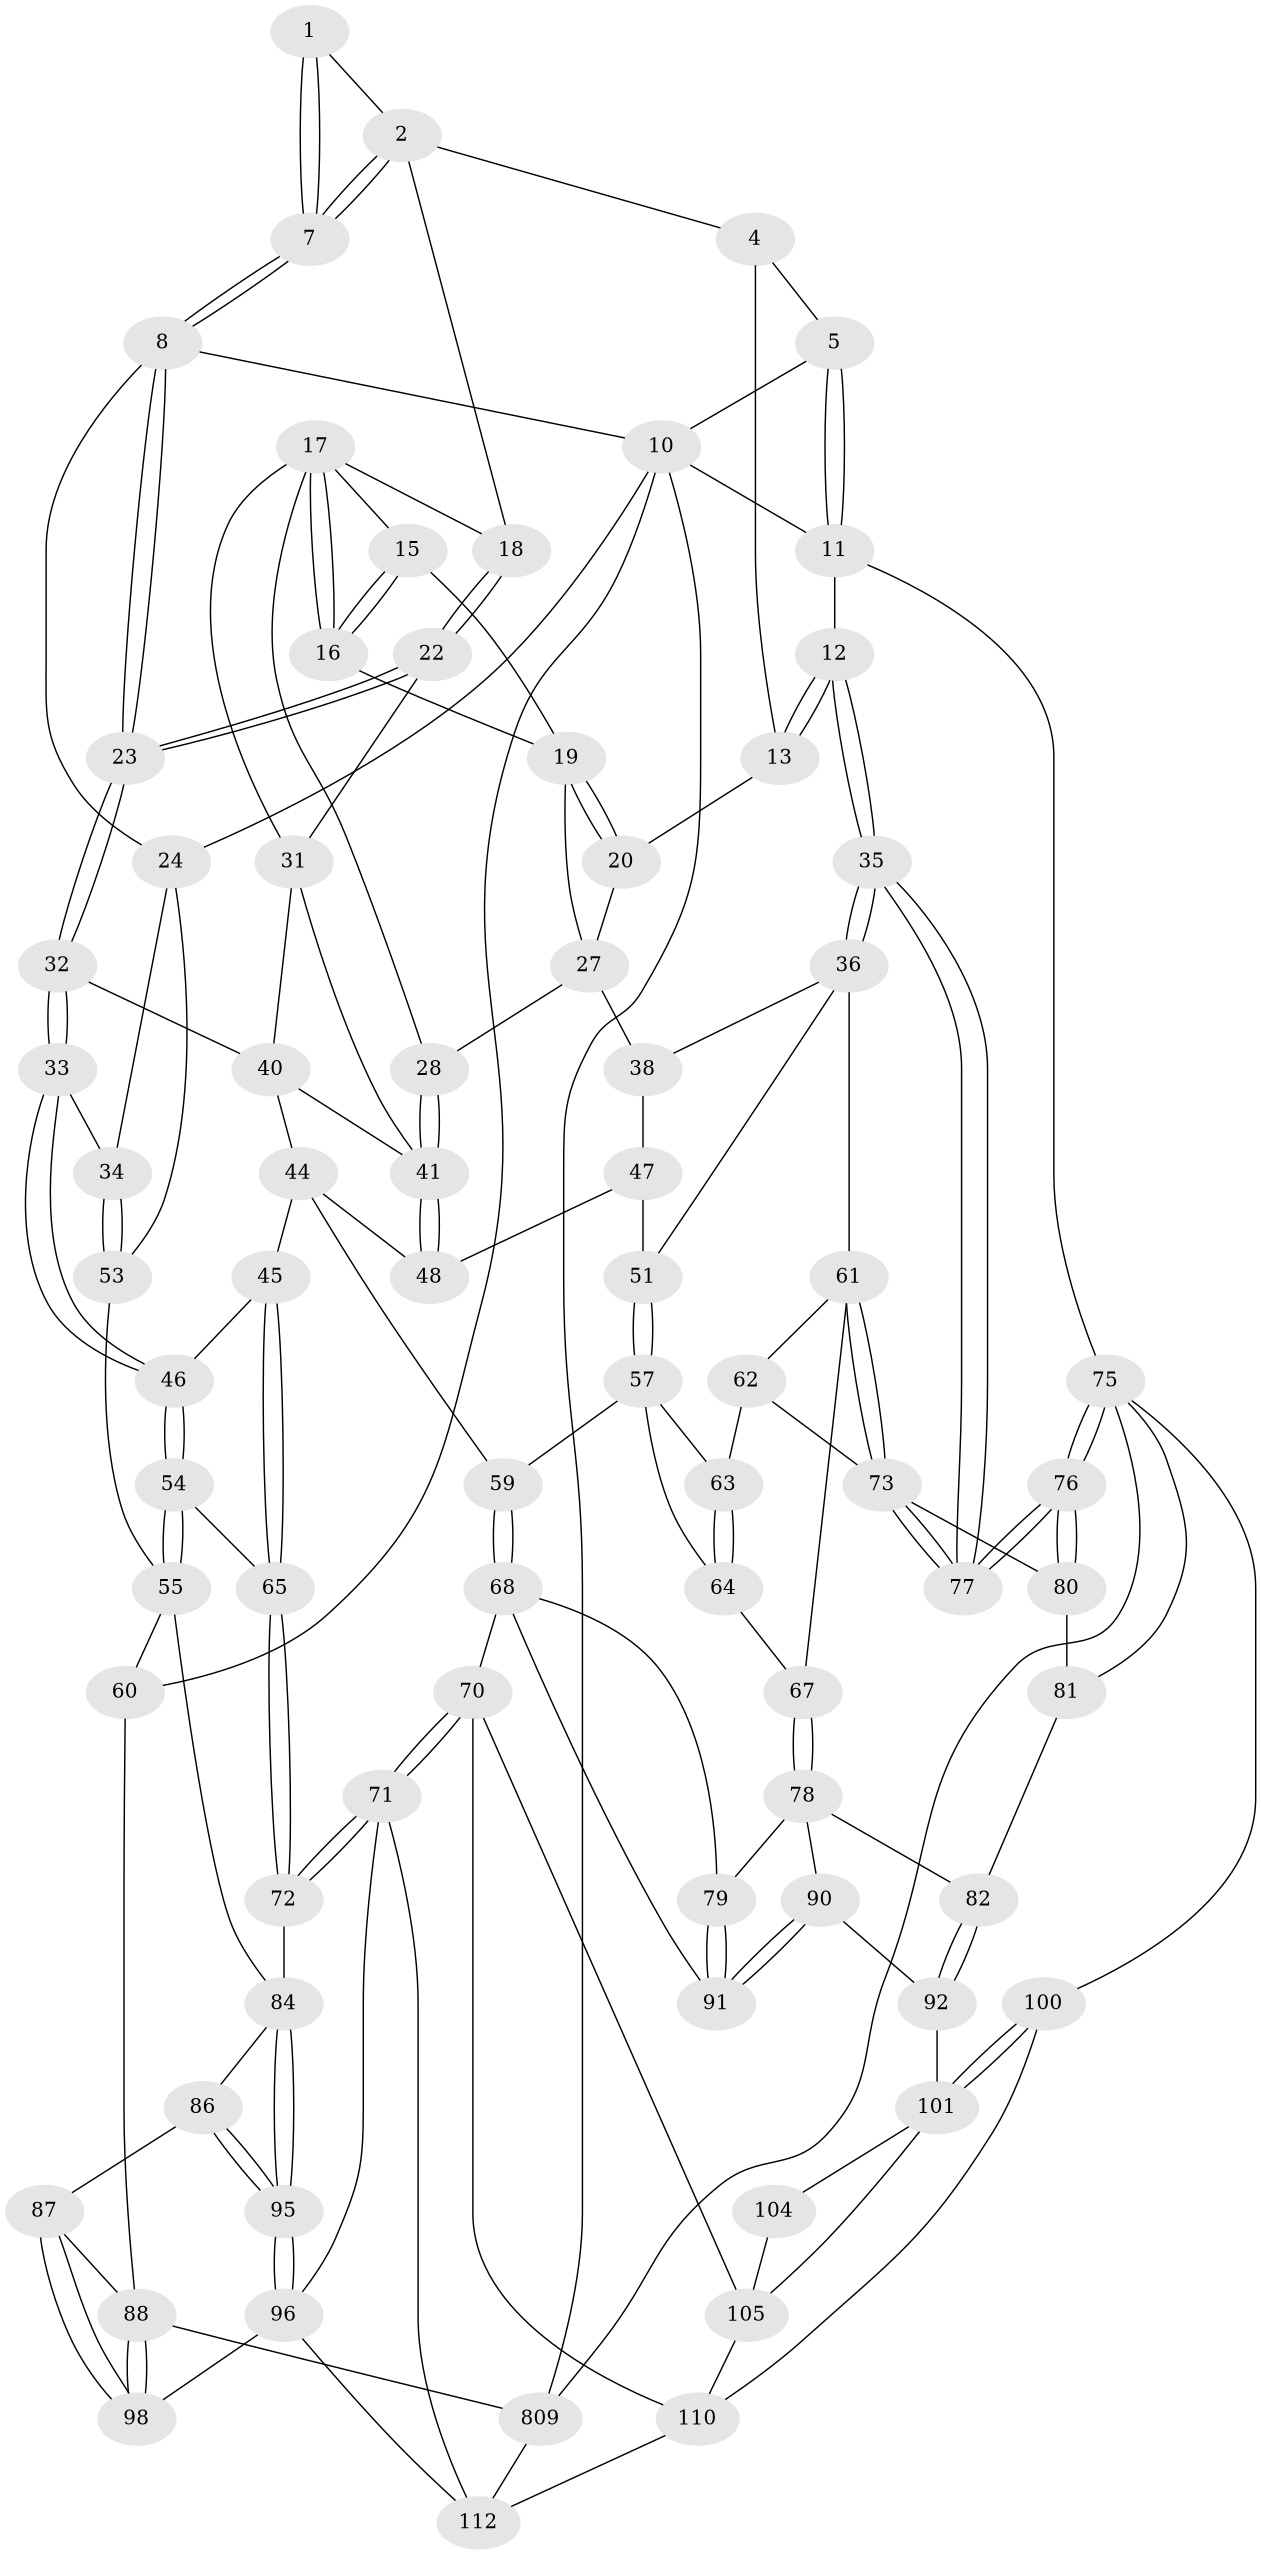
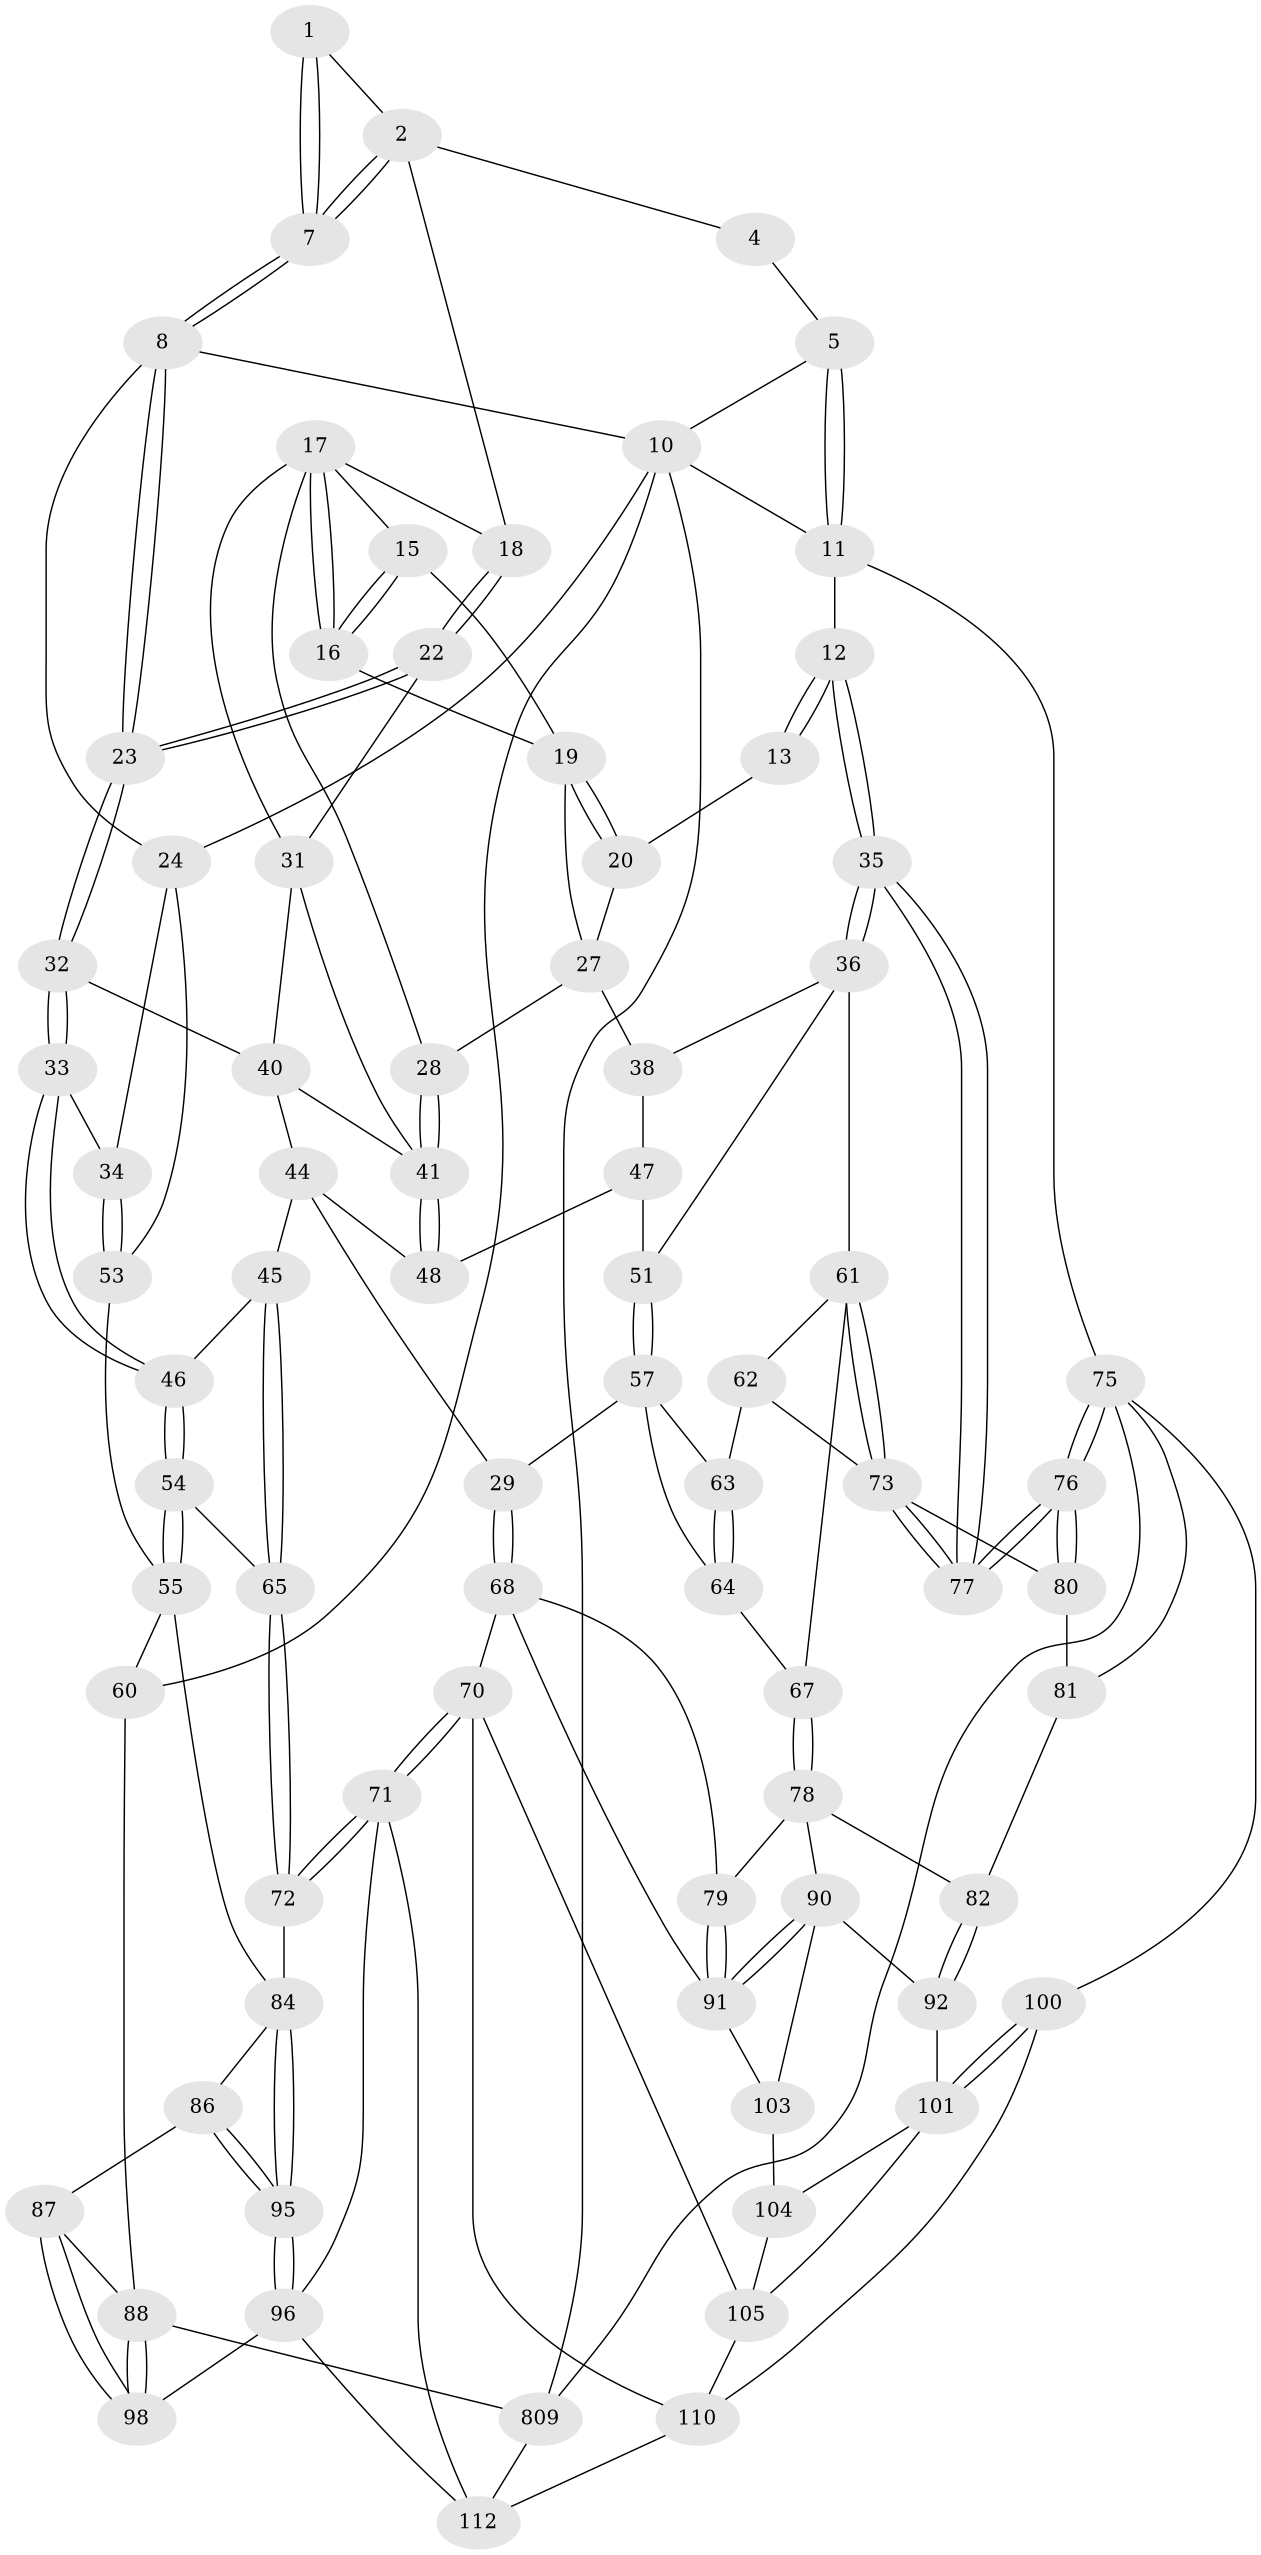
edge "4" -- "13": removed
node "59": label "59" -> "29"
node "103": added
